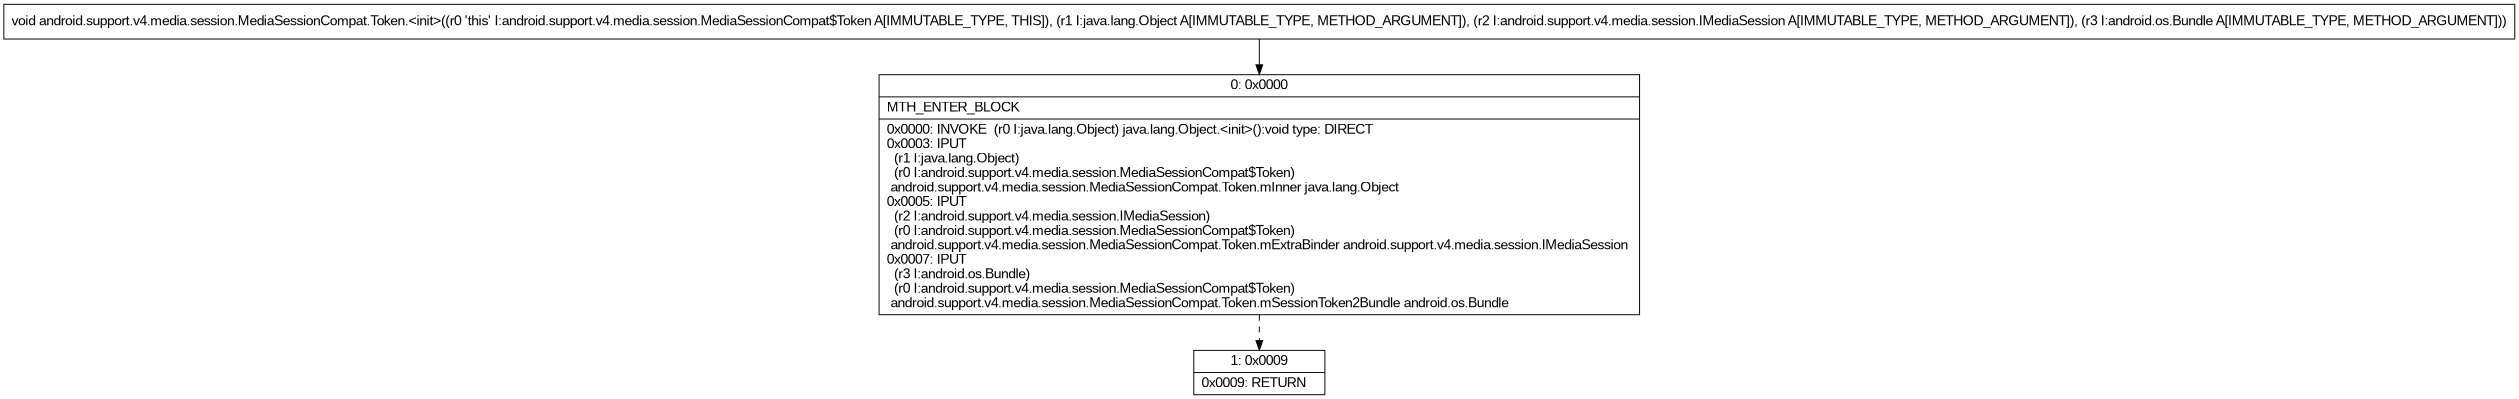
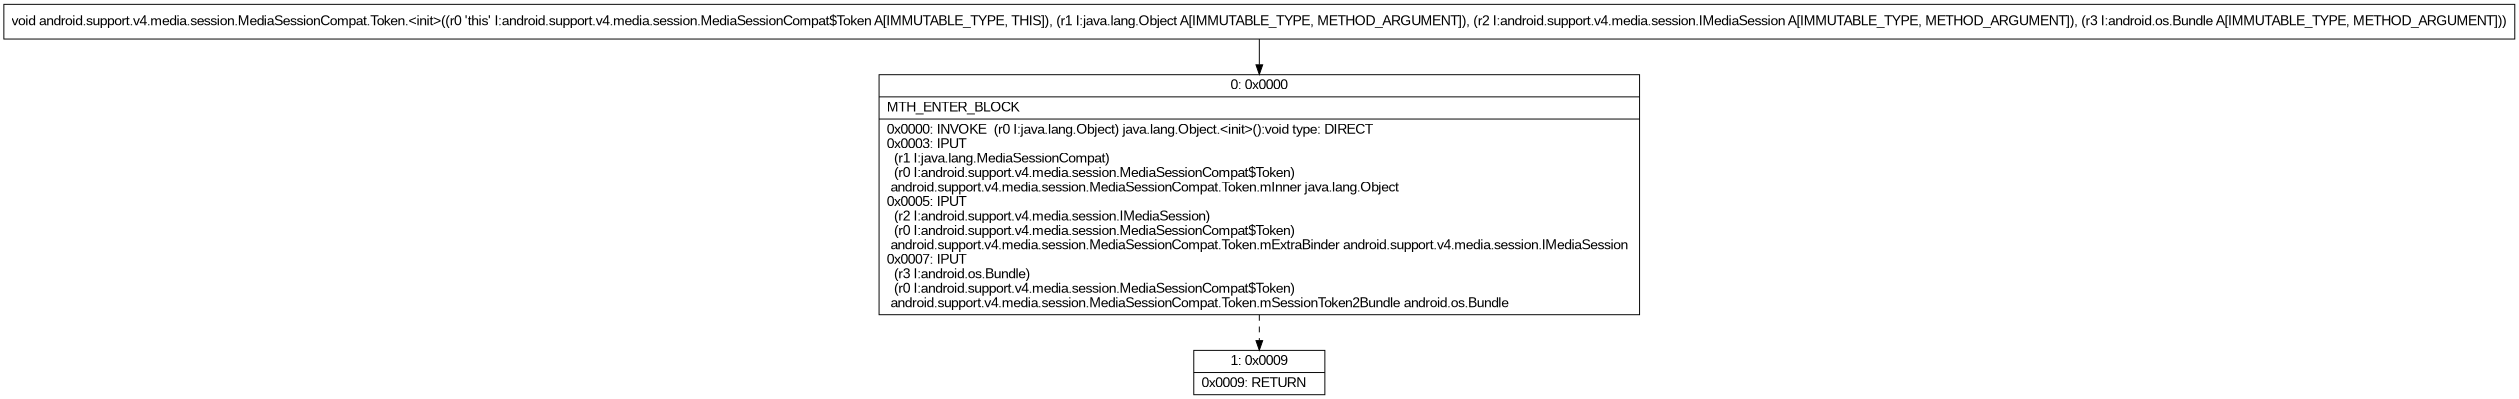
node "0: 0x0000": text "(r1 I:java.lang.Object)" -> "(r1 I:java.lang.MediaSessionCompat)"
